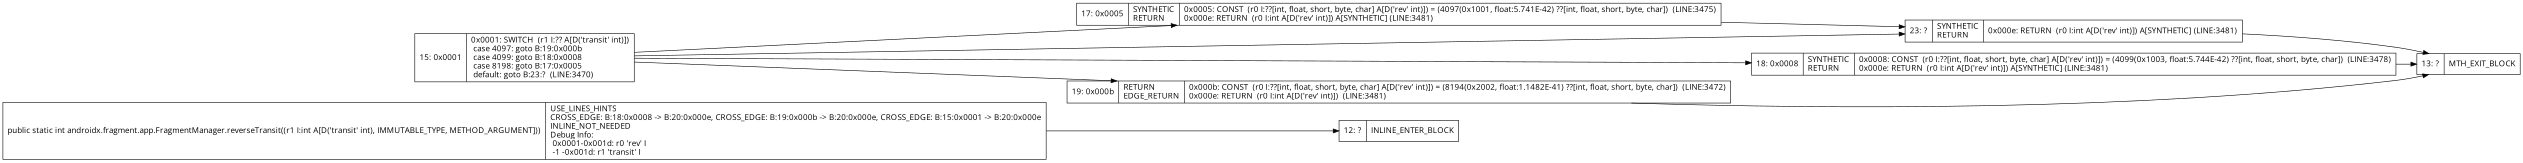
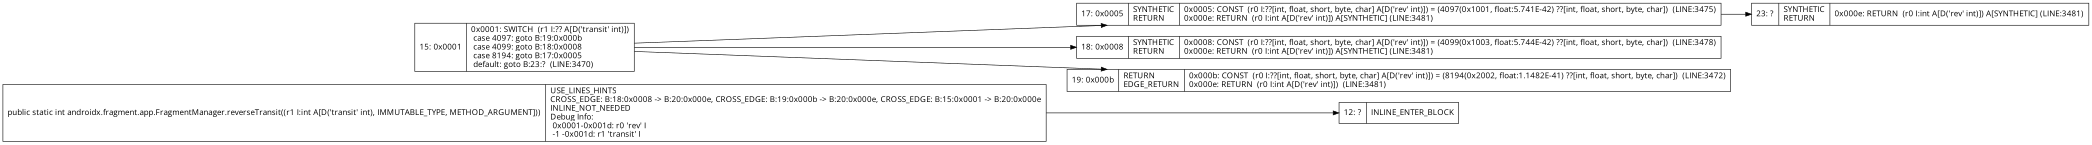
edge "15: 0x0001" -> "23: ?": removed
node "13: ?": removed
node "15: 0x0001": text "case 8198: goto B:17:0x0005" -> "case 8194: goto B:17:0x0005"
